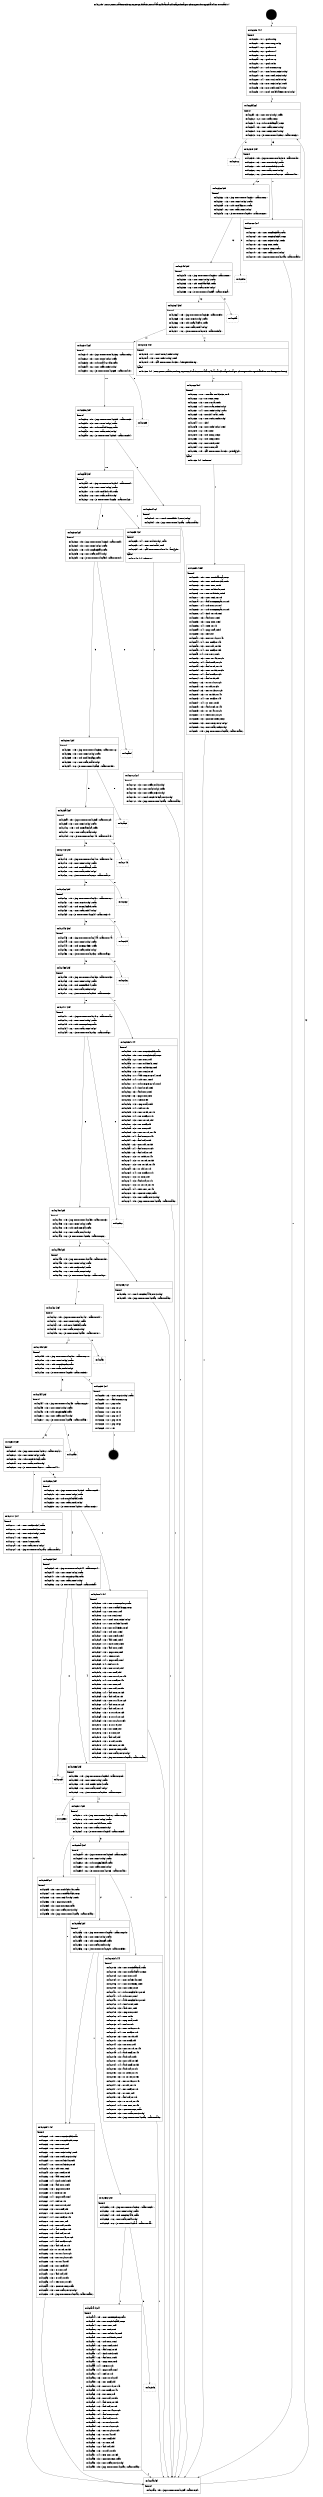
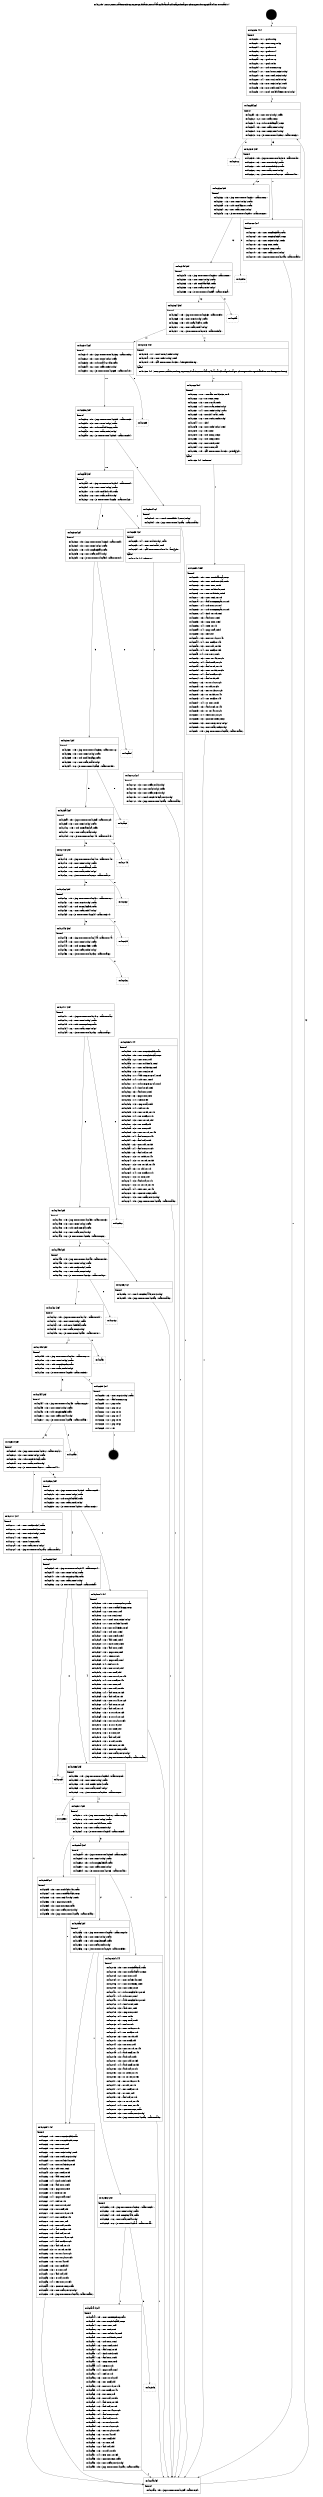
node "0x40245e [25]": removed
node "0x402732": added
